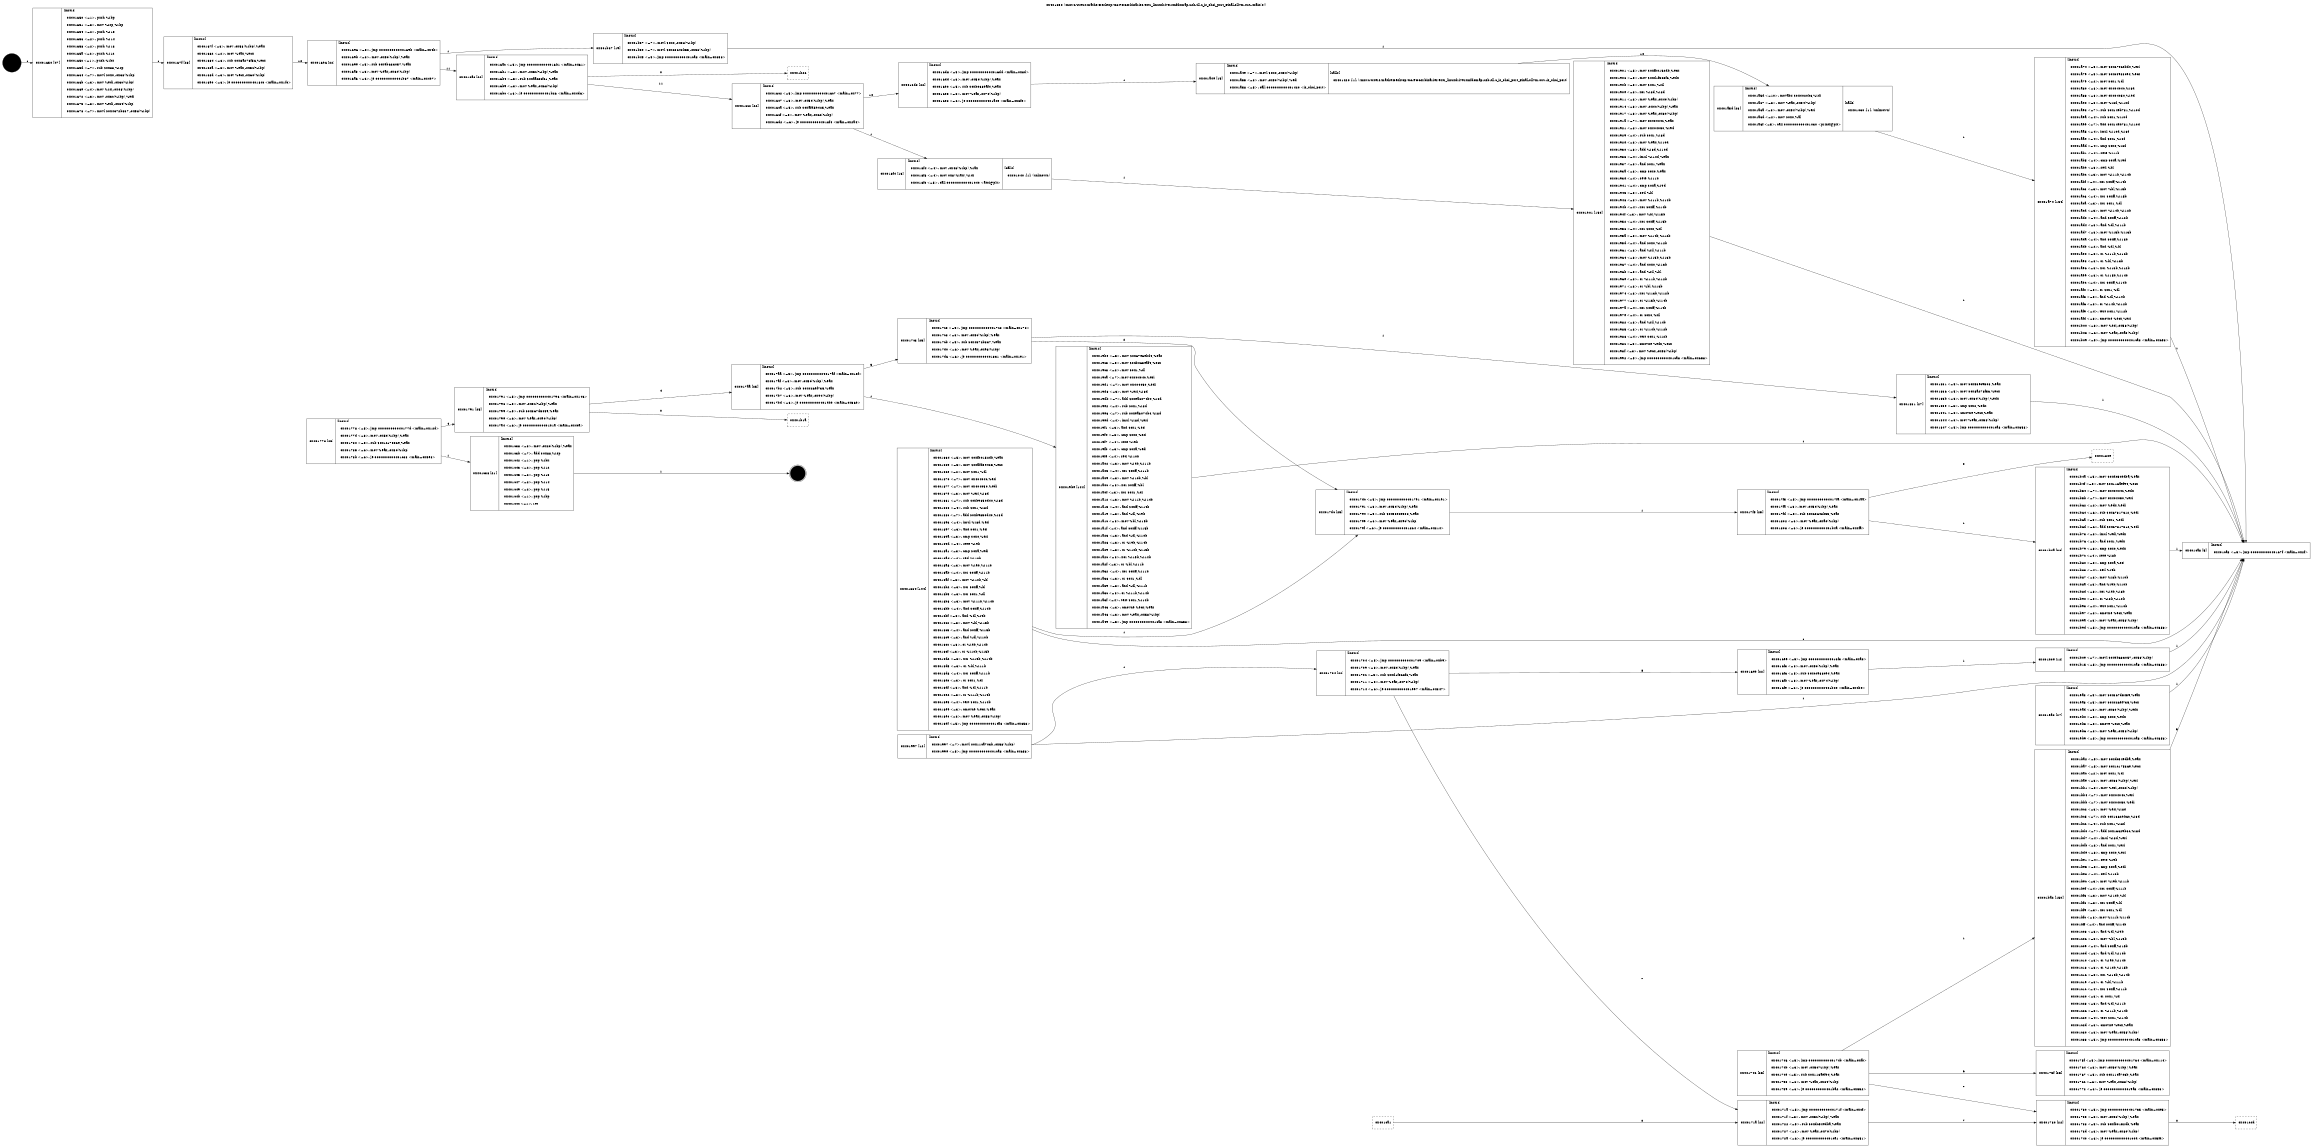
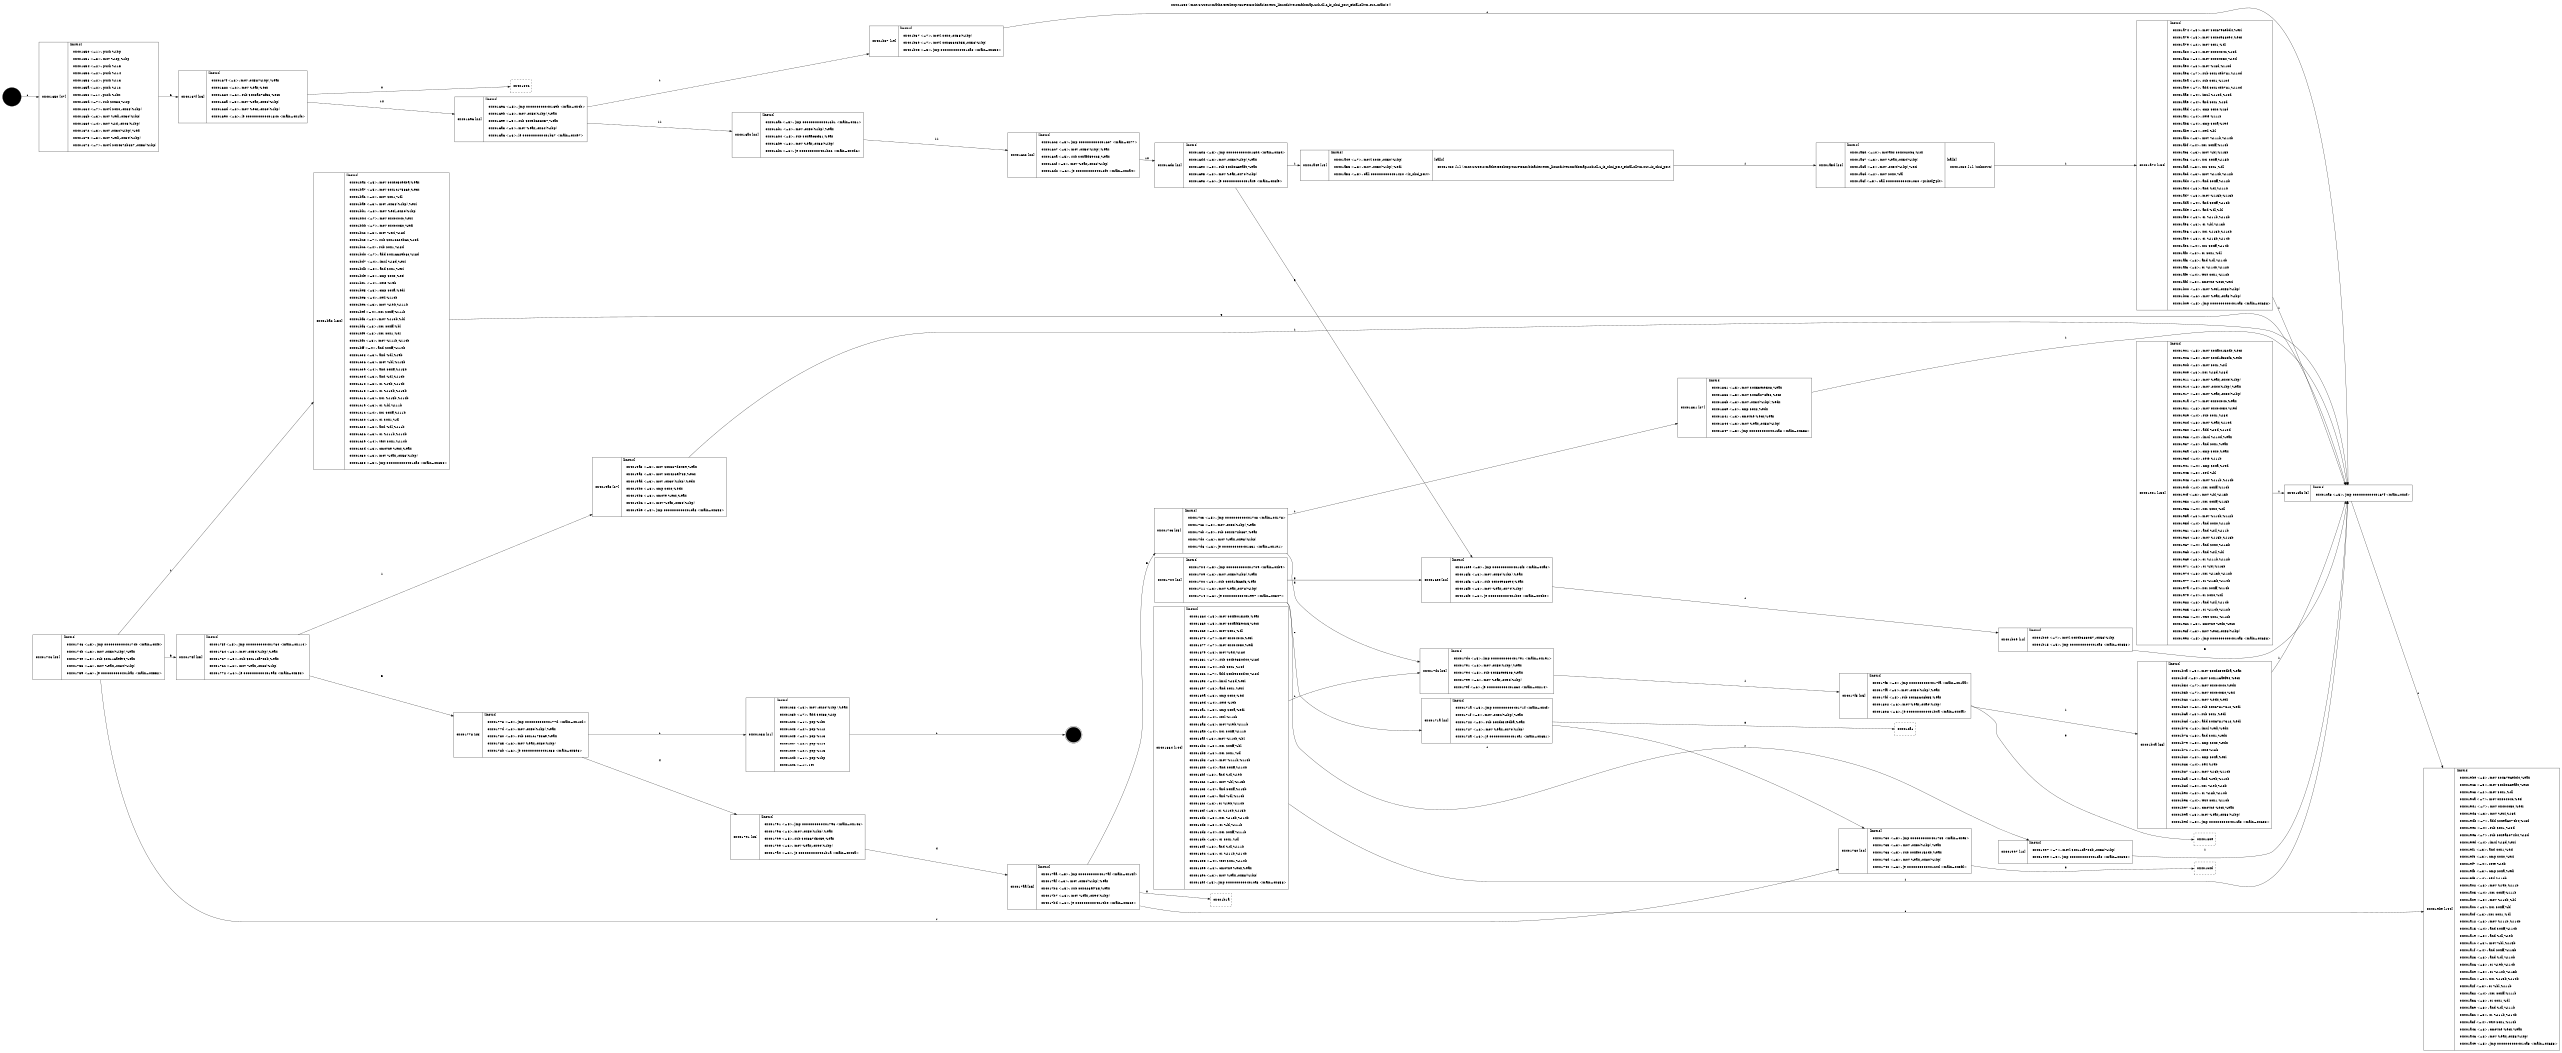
edge "0x401a4e [15]" -> "0x401a5d [23]": label " 10" -> " 1"
edge "0x401650 [47]" -> "0x40167f [23]": label " 1" -> " 6"
node "0x401b26": removed
node "0x40184c": added
node "0x4018f4 [13]": removed
edge "0x4016d8 [22]" -> "0x4016ee [22]": added, label "9"
edge "0x401791 [25]" -> "0x401b1a": now "0x4017aa [25]" -> "0x401b1a"
edge "0x4019be [144]" -> "0x401ca8 [5]": reversed
edge "0x40175f [25]" -> "0x4019a3 [27]": added, label "1"
edge "0x401b0e [12]" -> "0x401ca8 [5]": label " 1" -> " 5"
edge "0x401997 [12]" -> "0x401704 [22]": reversed
edge "0x40175f [25]" -> "0x401778 [25]": added, label "5"
edge "0x401ca1" -> "0x40171a [22]": reversed
